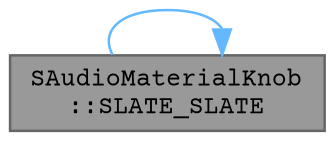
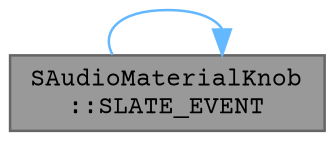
node "SAudioMaterialKnob ::SLATE_SLATE": label "SAudioMaterialKnob ::SLATE_SLATE" -> "SAudioMaterialKnob ::SLATE_EVENT"
